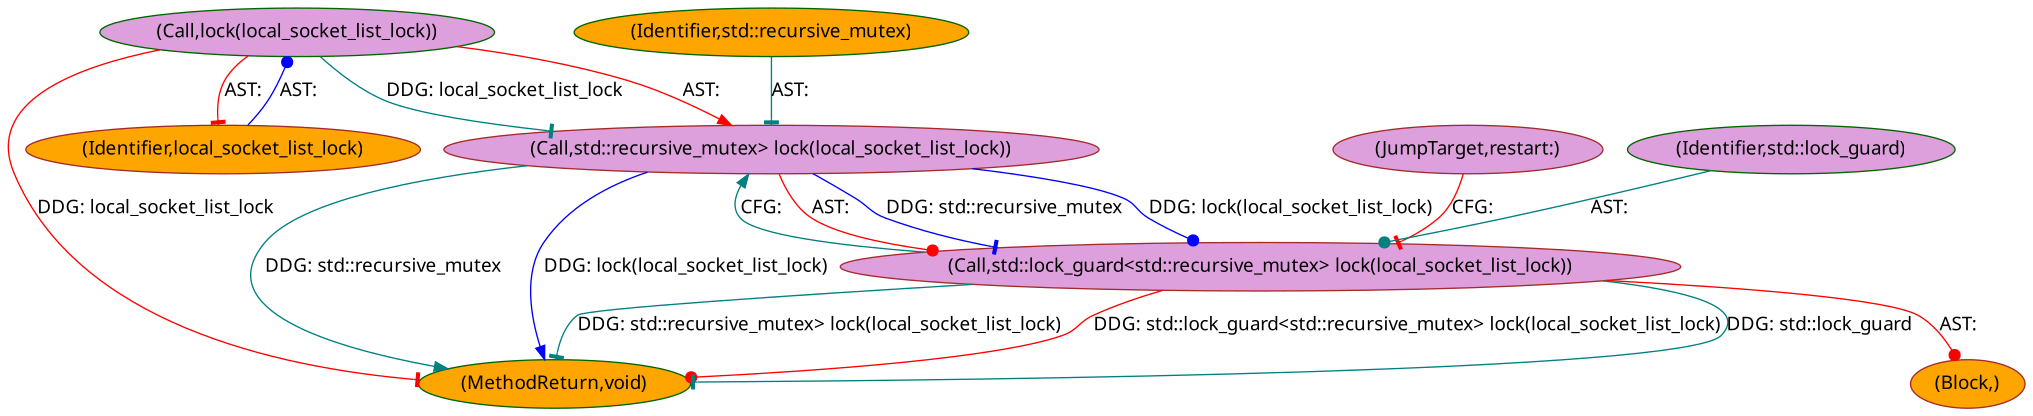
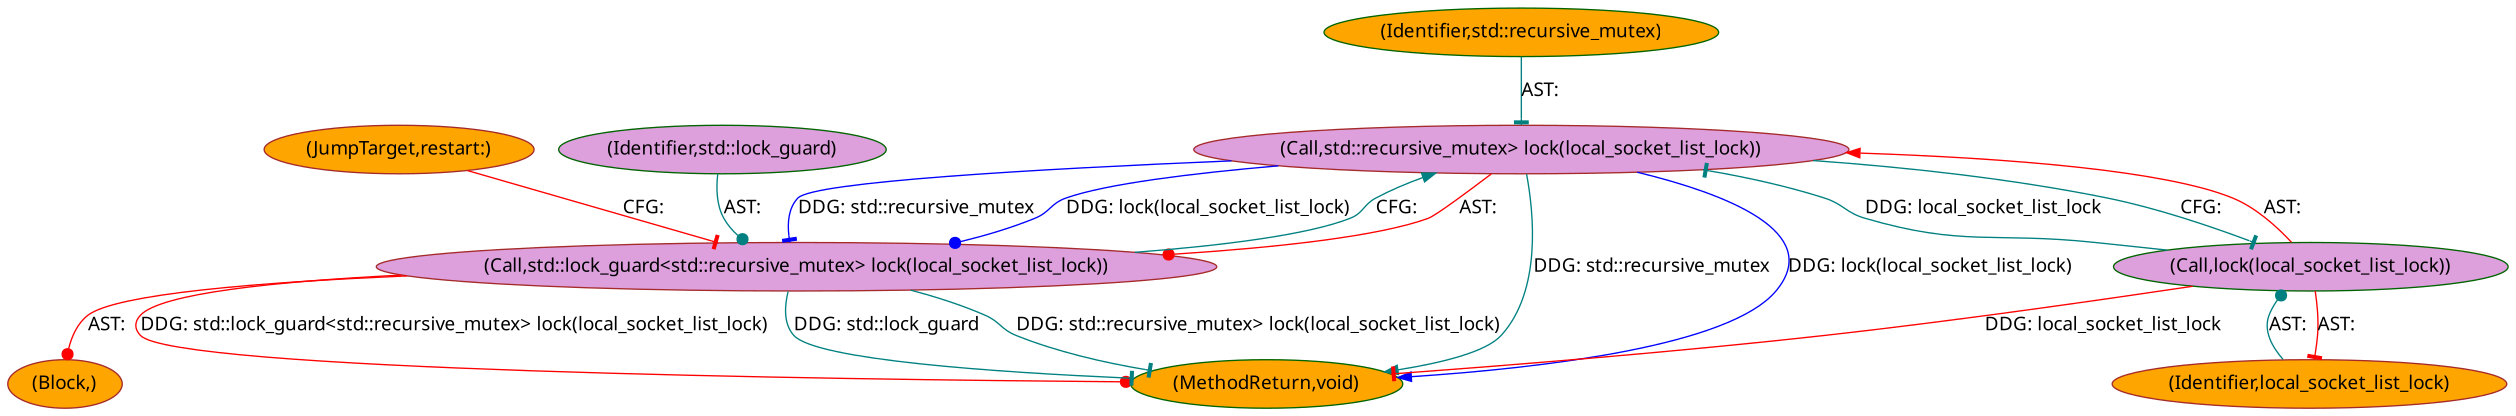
edge "(Identifier,local_socket_list_lock)" -> "(Call,lock(local_socket_list_lock))": color blue -> teal
node "(JumpTarget,restart:)": fillcolor plum -> orange
edge "(Call,std::recursive_mutex> lock(local_socket_list_lock))" -> "(Call,lock(local_socket_list_lock))": added, label "CFG:"
